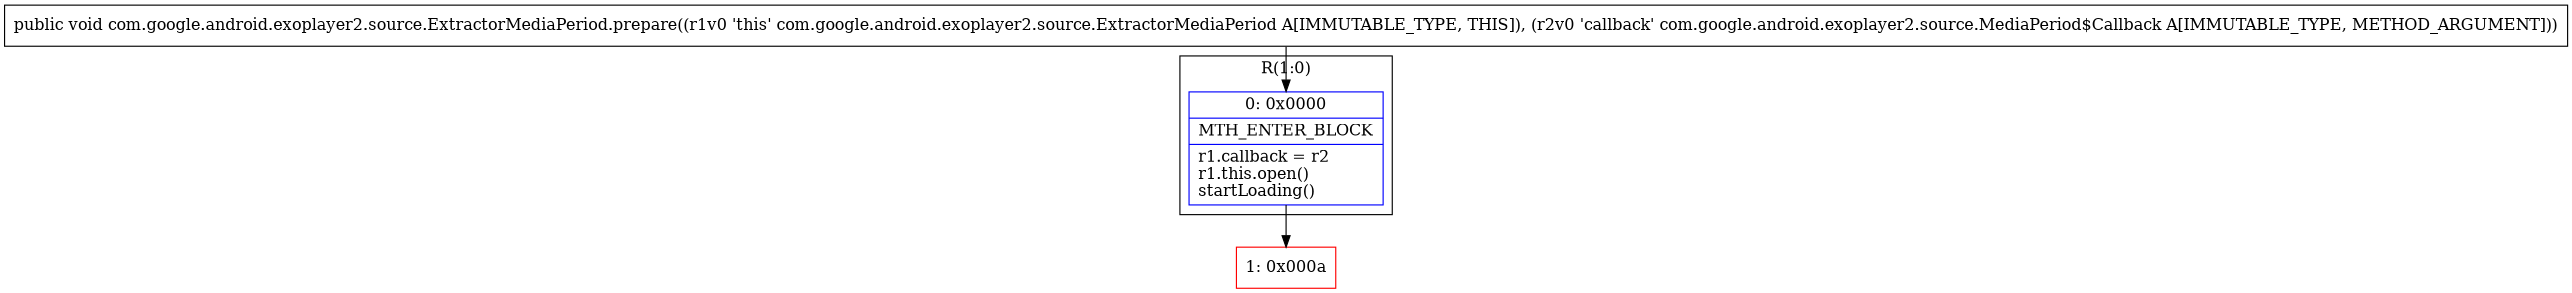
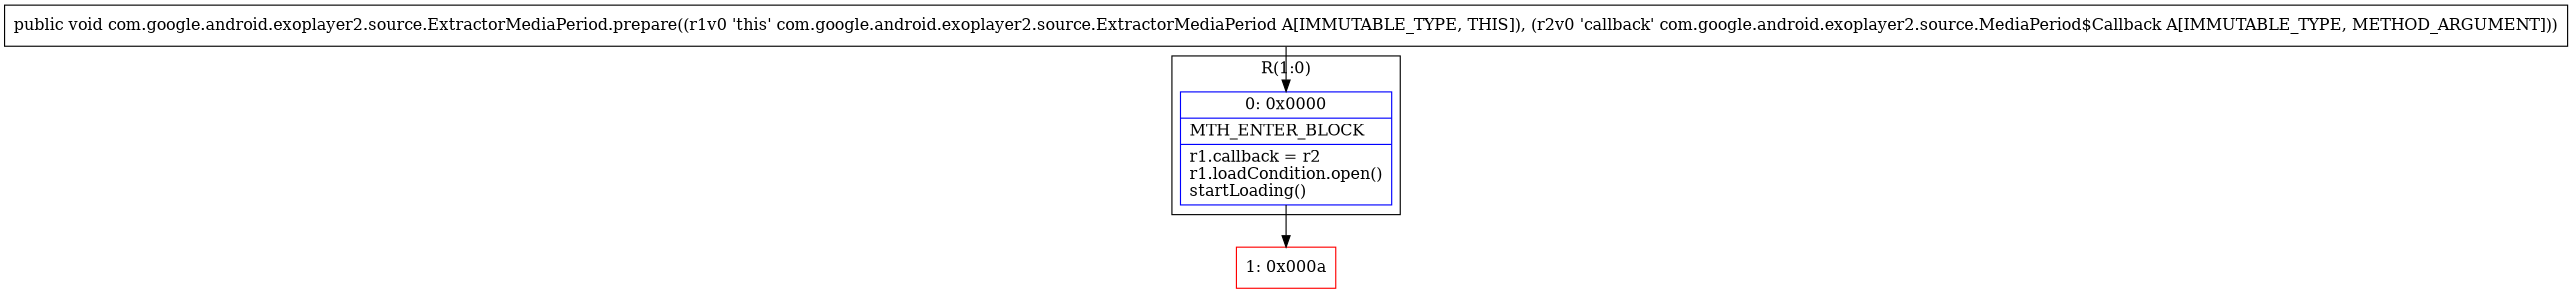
node "0: 0x0000": text "r1.this.open()" -> "r1.loadCondition.open()"
